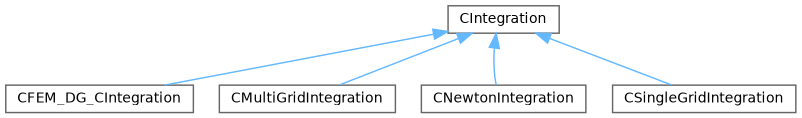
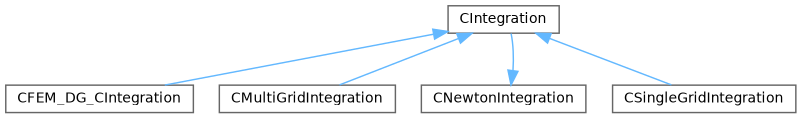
edge "CNewtonIntegration" -> "CIntegration": reversed
